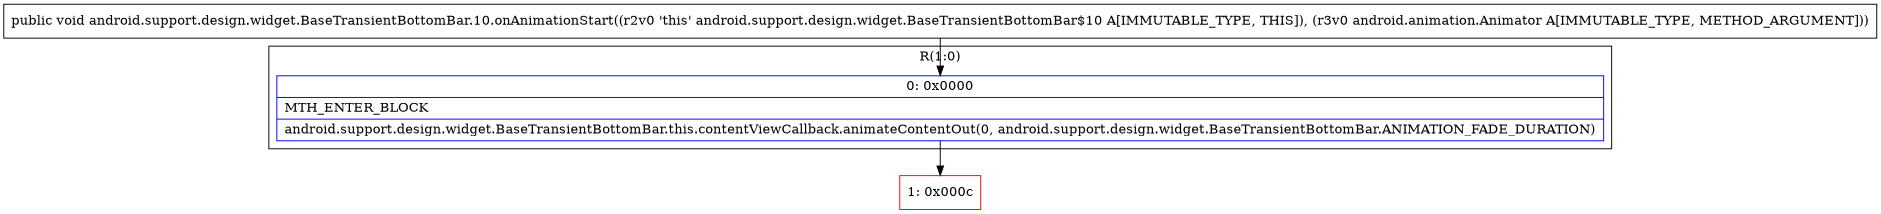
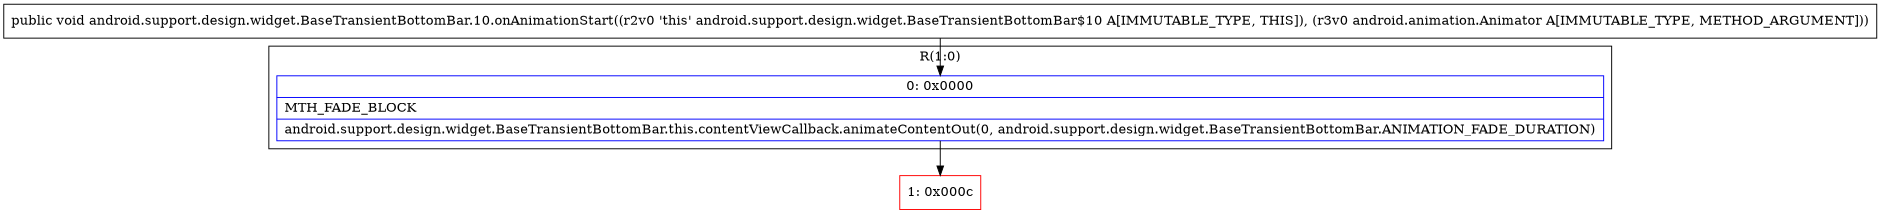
node "0: 0x0000": text "MTH_ENTER_BLOCK" -> "MTH_FADE_BLOCK"
